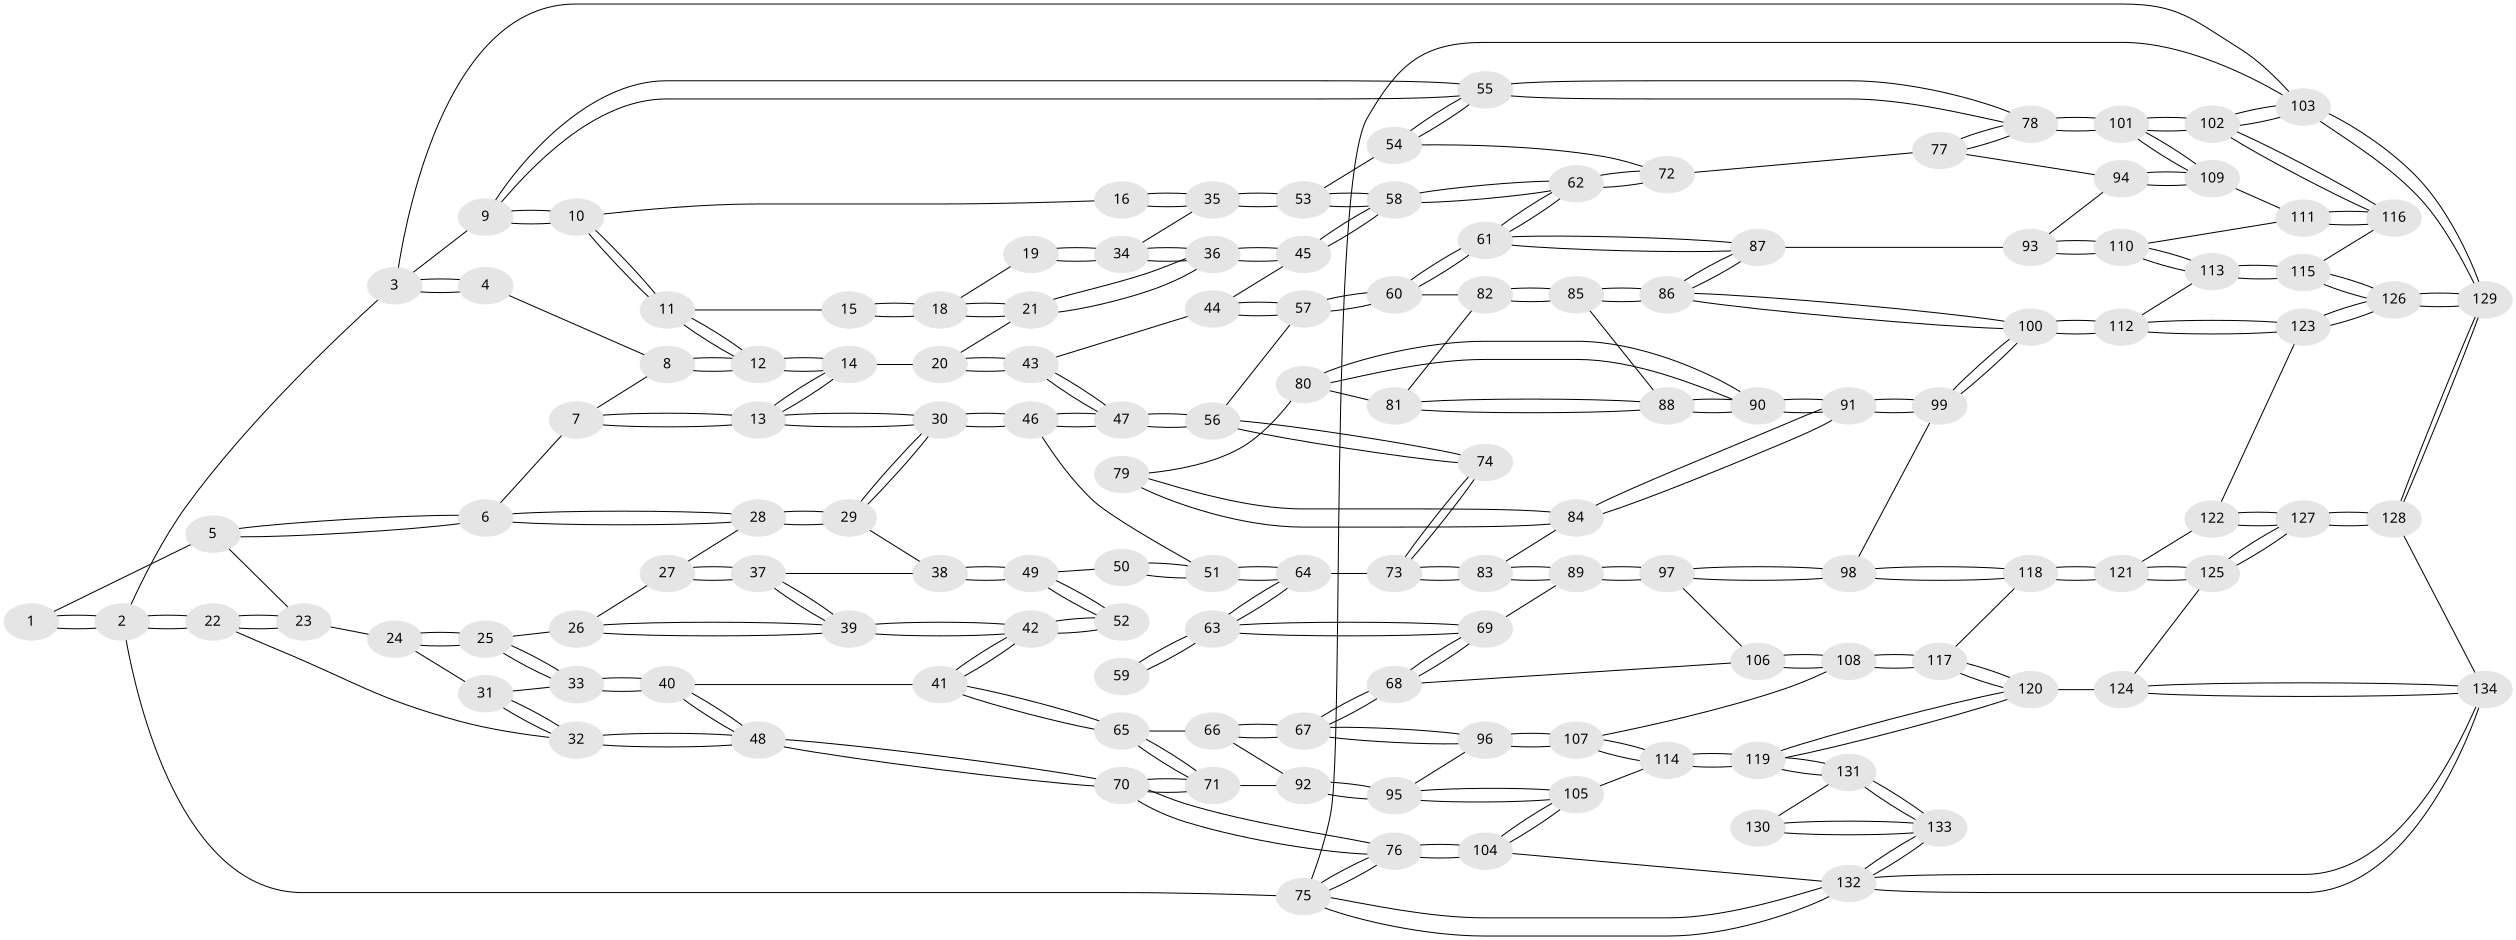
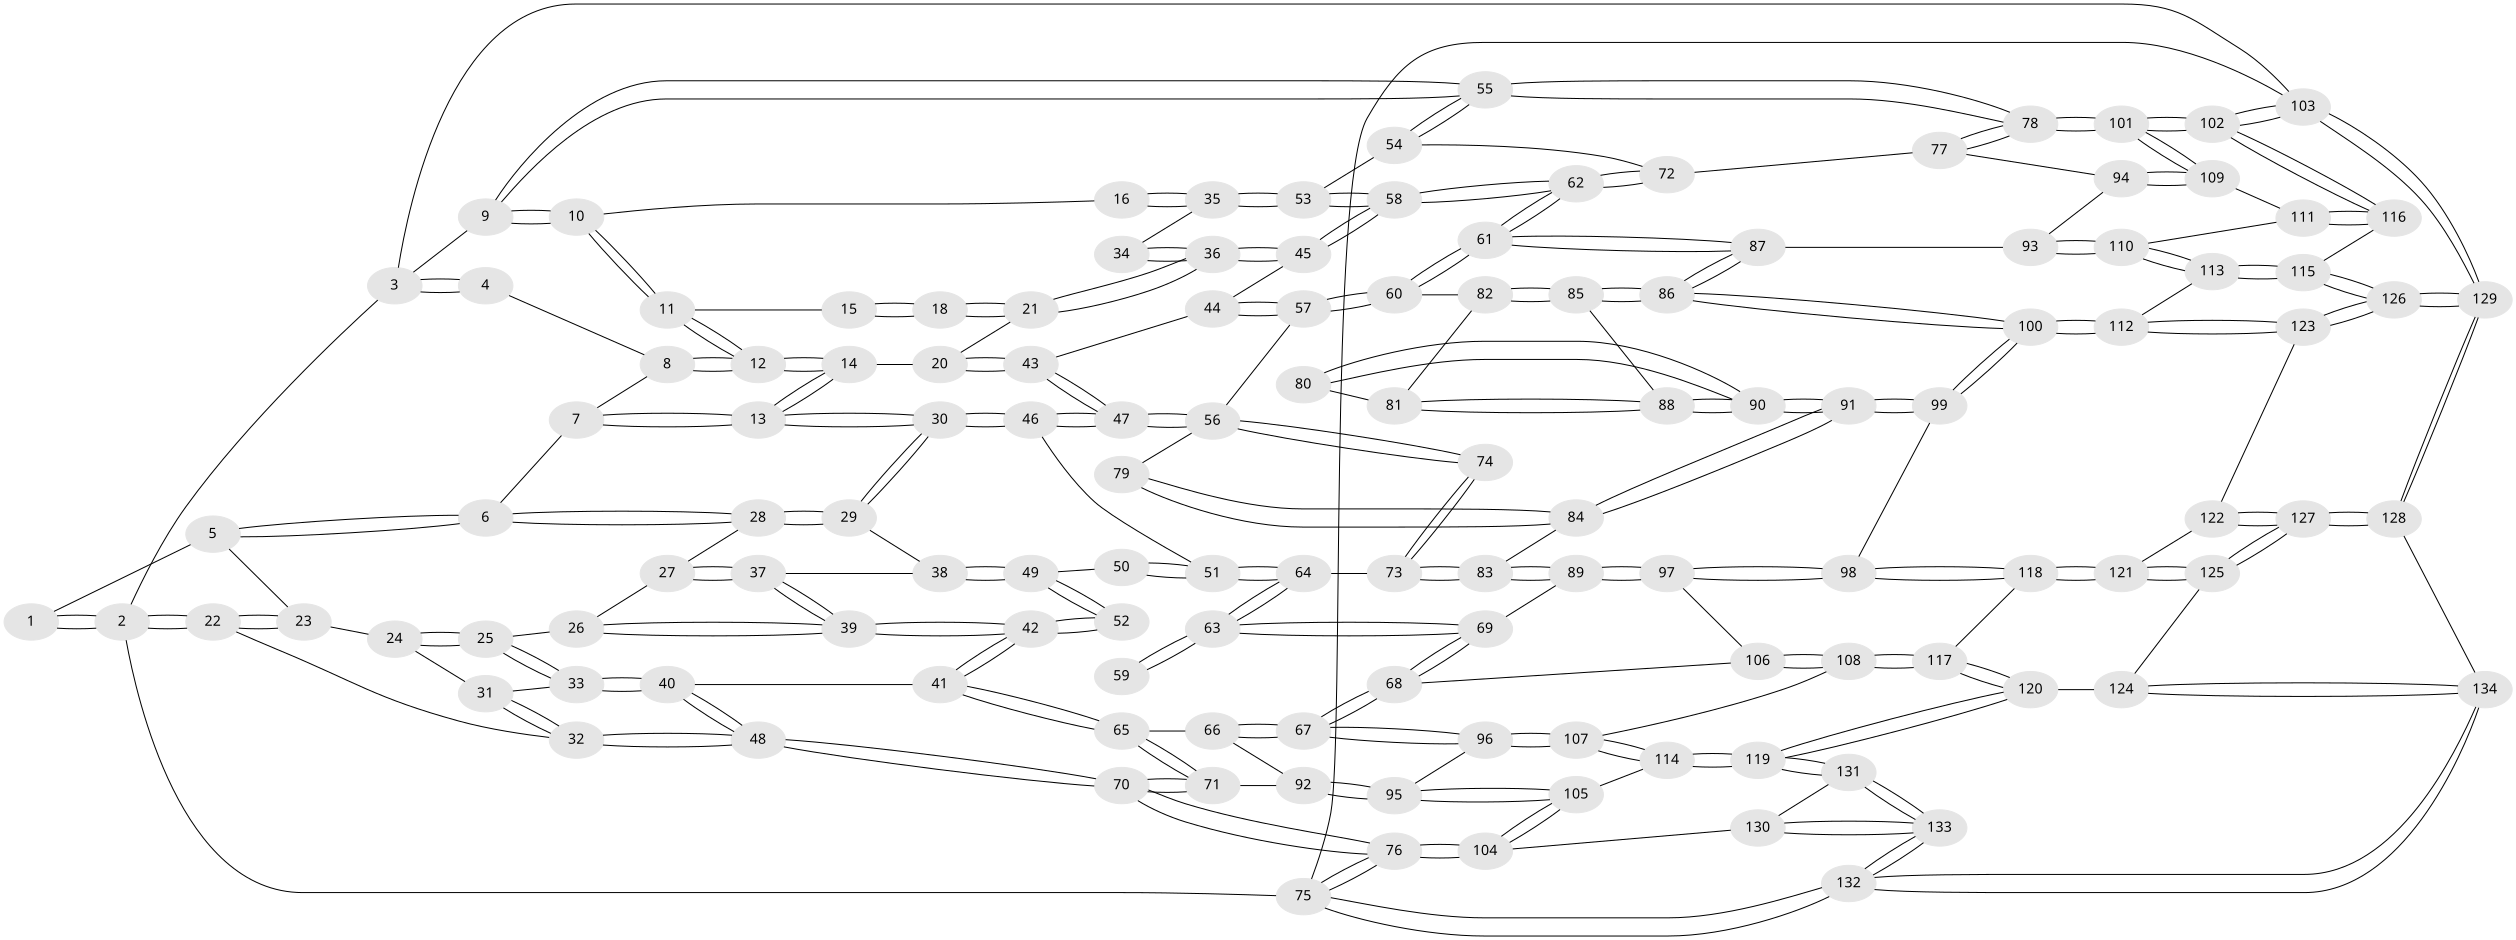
node "19": removed
edge "80" -- "79": now "56" -- "79"
edge "104" -- "132": now "104" -- "130"
